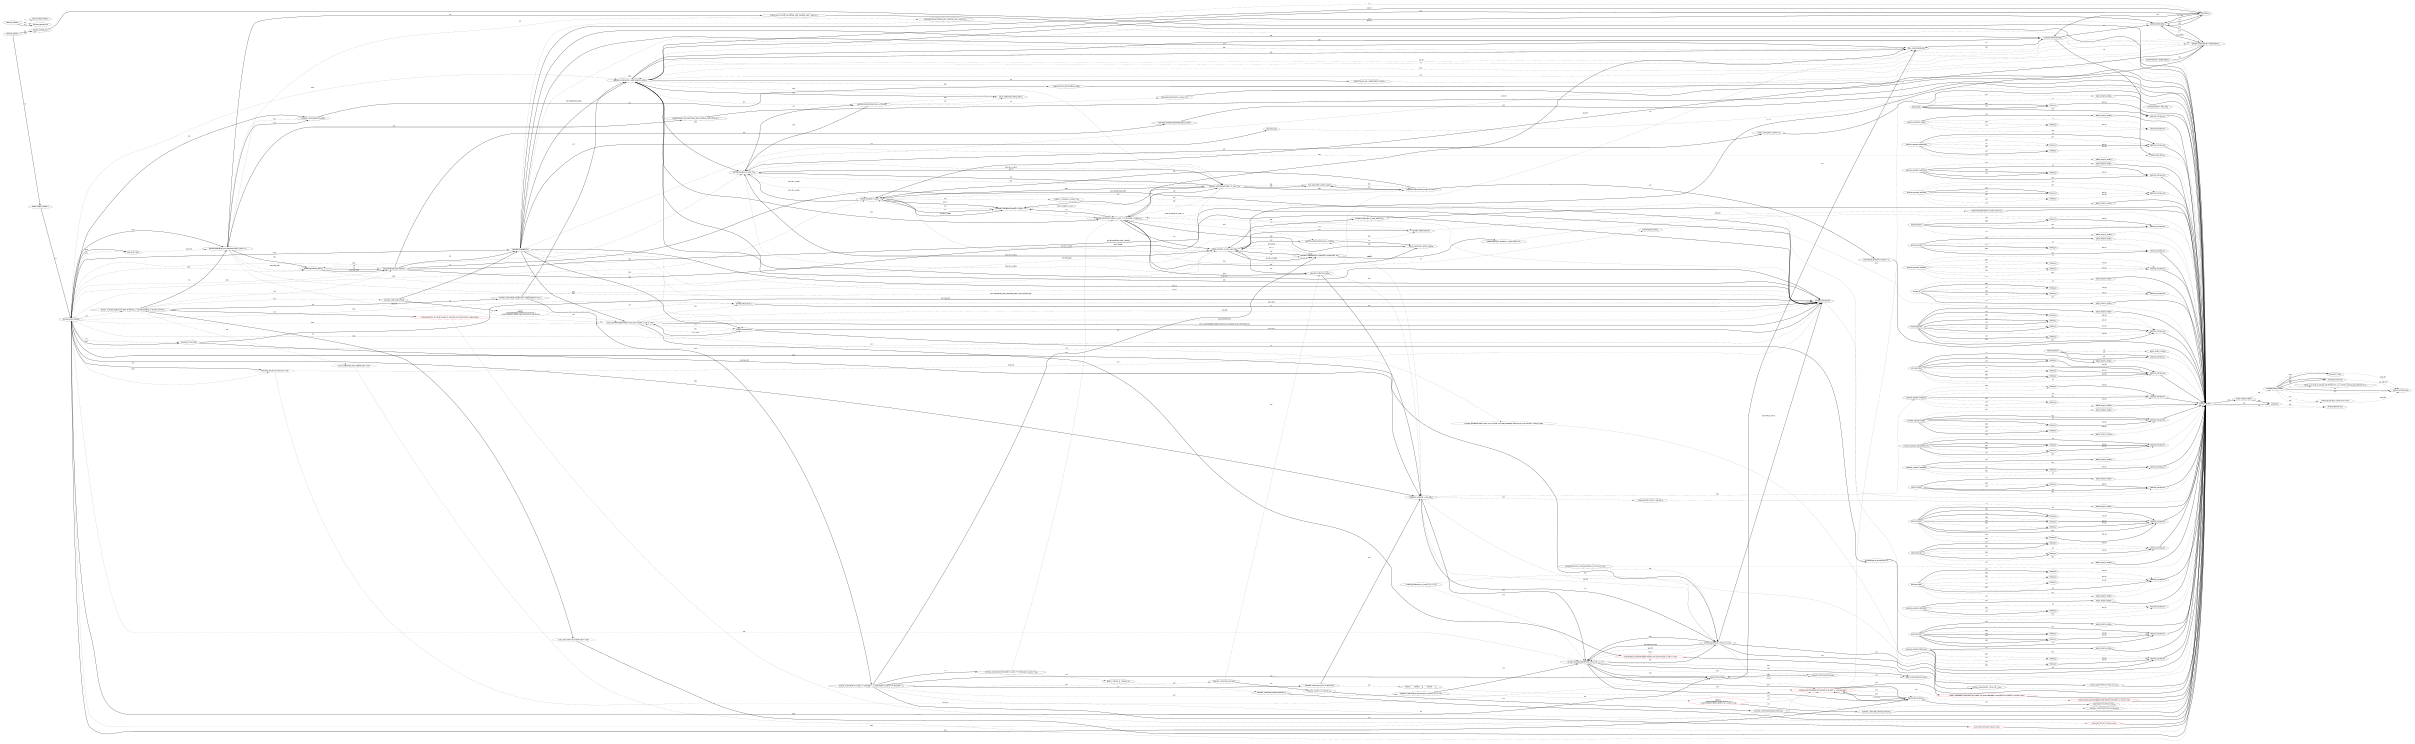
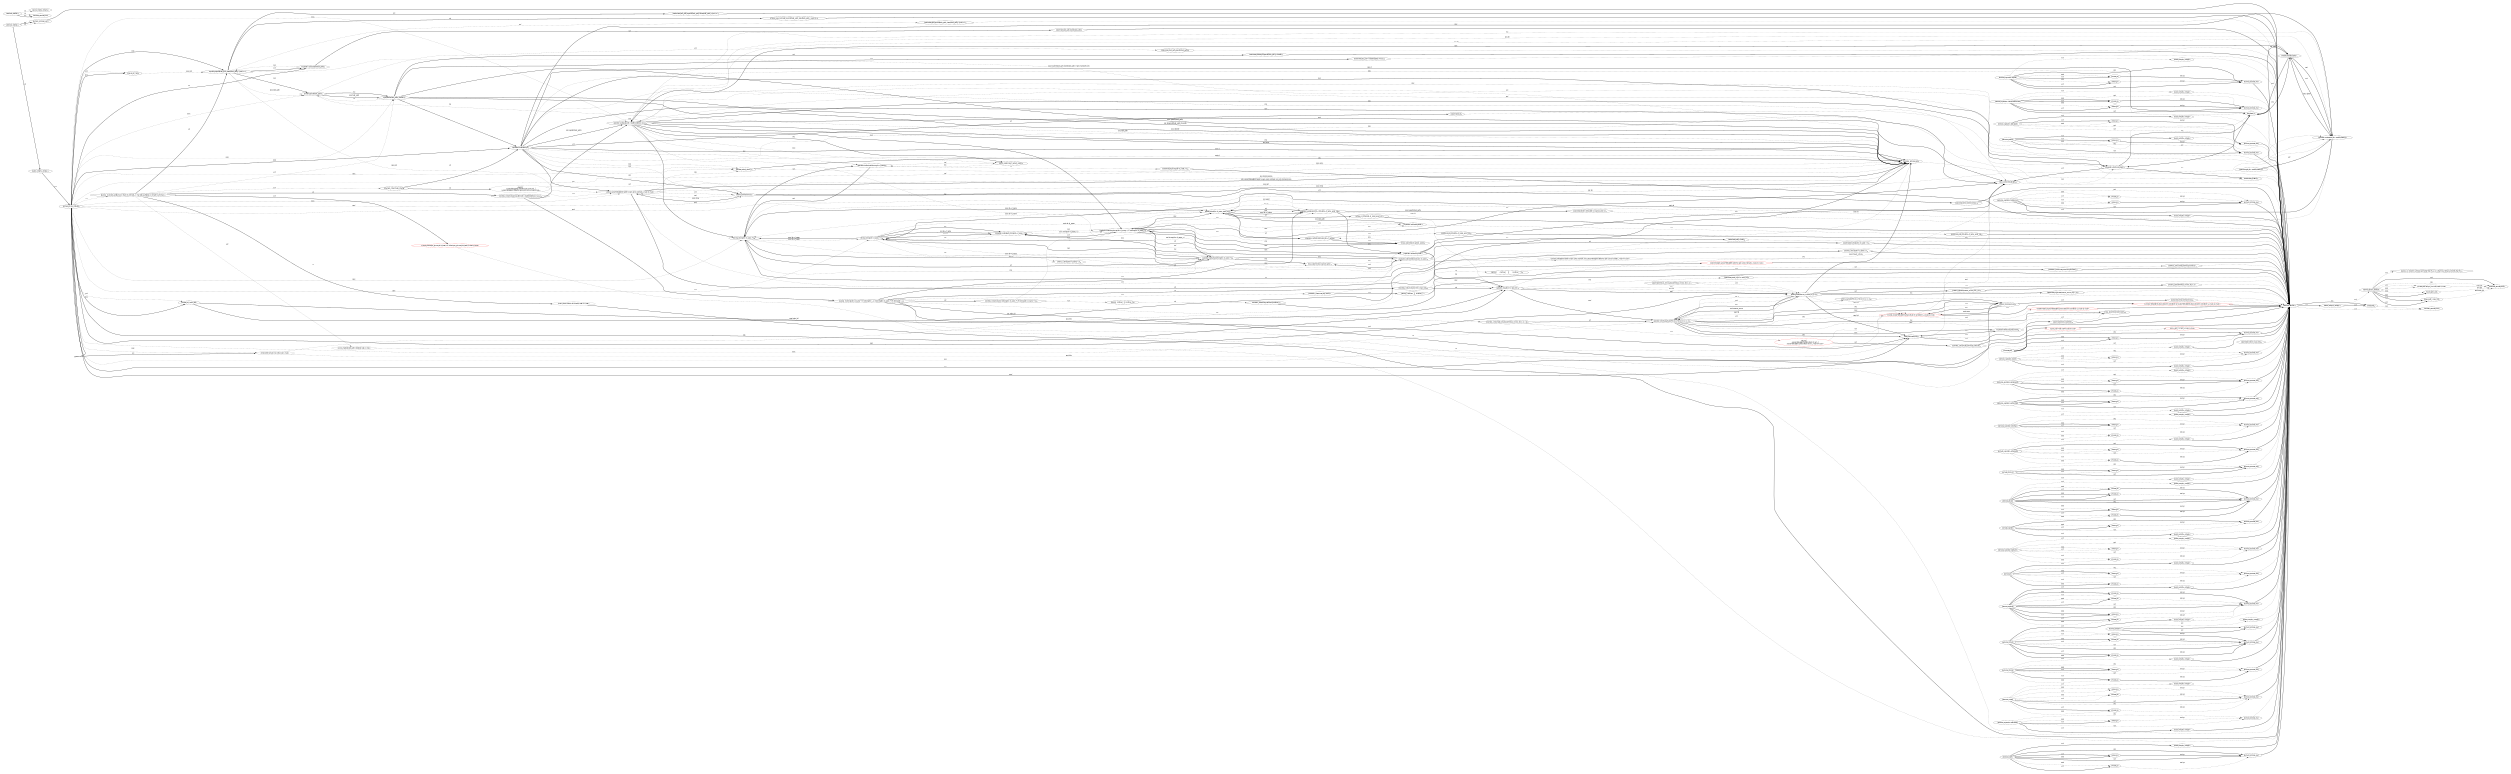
edge "(<operator>.notEquals,(de = readdir(d.get())) != NULL)" -> "(get,d.get())": style bold -> dashed
edge "(<operator>.logicalNot,!d)" -> "(<operator>.assignment,de = readdir(d.get()))": added, label "CDG:"
edge "(<operator>.fieldAccess,d.get)" -> "(readdir,readdir(d.get()))": now "(<operator>.fieldAccess,d.get)" -> "(get,d.get())"
edge "(<operator>.assignment,de = readdir(d.get()))" -> "(readdir,readdir(d.get()))": style dashed -> bold
node "(IDENTIFIER,task_path,opendir(task_path))": added
edge "(<operator>.notEquals,(de = readdir(d.get())) != NULL)" -> "(IDENTIFIER,NULL,(de = readdir(d.get())) != NULL)": now "(d,d(opendir(task_path), closedir))" -> "(IDENTIFIER,NULL,(de = readdir(d.get())) != NULL)"
edge "(<operator>.indirection,*end)" -> "(FIELD_IDENTIFIER,get,get)": style dashed -> bold
edge "(<operator>.assignment,de = readdir(d.get()))" -> "(strtoul,strtoul(de->d_name, &end, 10))": style bold -> dashed
edge "(<operator>.addressOf,&end)" -> "(IDENTIFIER,end,strtoul(de->d_name, &end, 10))": label "DDG: pid" -> "AST: "
edge "(<operator>.addressOf,&end)" -> "(strtoul,strtoul(de->d_name, &end, 10))": label "CFG: " -> "DDG: task_path"
node "(IDENTIFIER,de,strtoul(de->d_name, &end, 10))": added
edge "(<operator>.indirection,*end)" -> "(IDENTIFIER,end,if (*end))": style dashed -> bold
edge "(<operator>.assignment,tid = strtoul(de->d_name, &end, 10))" -> "(IDENTIFIER,tid,tid = strtoul(de->d_name, &end, 10))": label "AST: " -> "DDG: opendir(task_path)"
edge "(strtoul,strtoul(de->d_name, &end, 10))" -> "(<operator>.indirection,*end)": now "(<operator>.assignment,tid = strtoul(de->d_name, &end, 10))" -> "(<operator>.indirection,*end)"
node "(IDENTIFIER,tid,ptrace(PTRACE_ATTACH, tid, 0, 0))": added
edge "(ptrace,ptrace(PTRACE_ATTACH, tid, 0, 0))" -> "(insert,tids.insert(tid))": added, label "DDG: tid"
node "(IDENTIFIER,tid,tids.insert(tid))": added
edge "(insert,tids.insert(tid))" -> "(FIELD_IDENTIFIER,get,get)": style bold -> dashed
edge "(<operator>.equals,tid == main_tid)" -> "(METHOD,<operator>.notEquals)": now "(<operator>.equals,tid == main_tid)" -> "(FIELD_IDENTIFIER,get,get)"
edge "(LITERAL,0,ptrace(PTRACE_ATTACH, tid, 0, 0) < 0)" -> "(<operator>.lessThan,ptrace(PTRACE_ATTACH, tid, 0, 0) < 0)": reversed
edge "(<operator>.lessThan,ptrace(PTRACE_ATTACH, tid, 0, 0) < 0)" -> "(ptrace,ptrace(PTRACE_ATTACH, tid, 0, 0))": style bold -> dashed
edge "(<operator>.lessThan,ptrace(PTRACE_ATTACH, tid, 0, 0) < 0)" -> "(<operator>.fieldAccess,tids.insert)": style dashed -> bold
